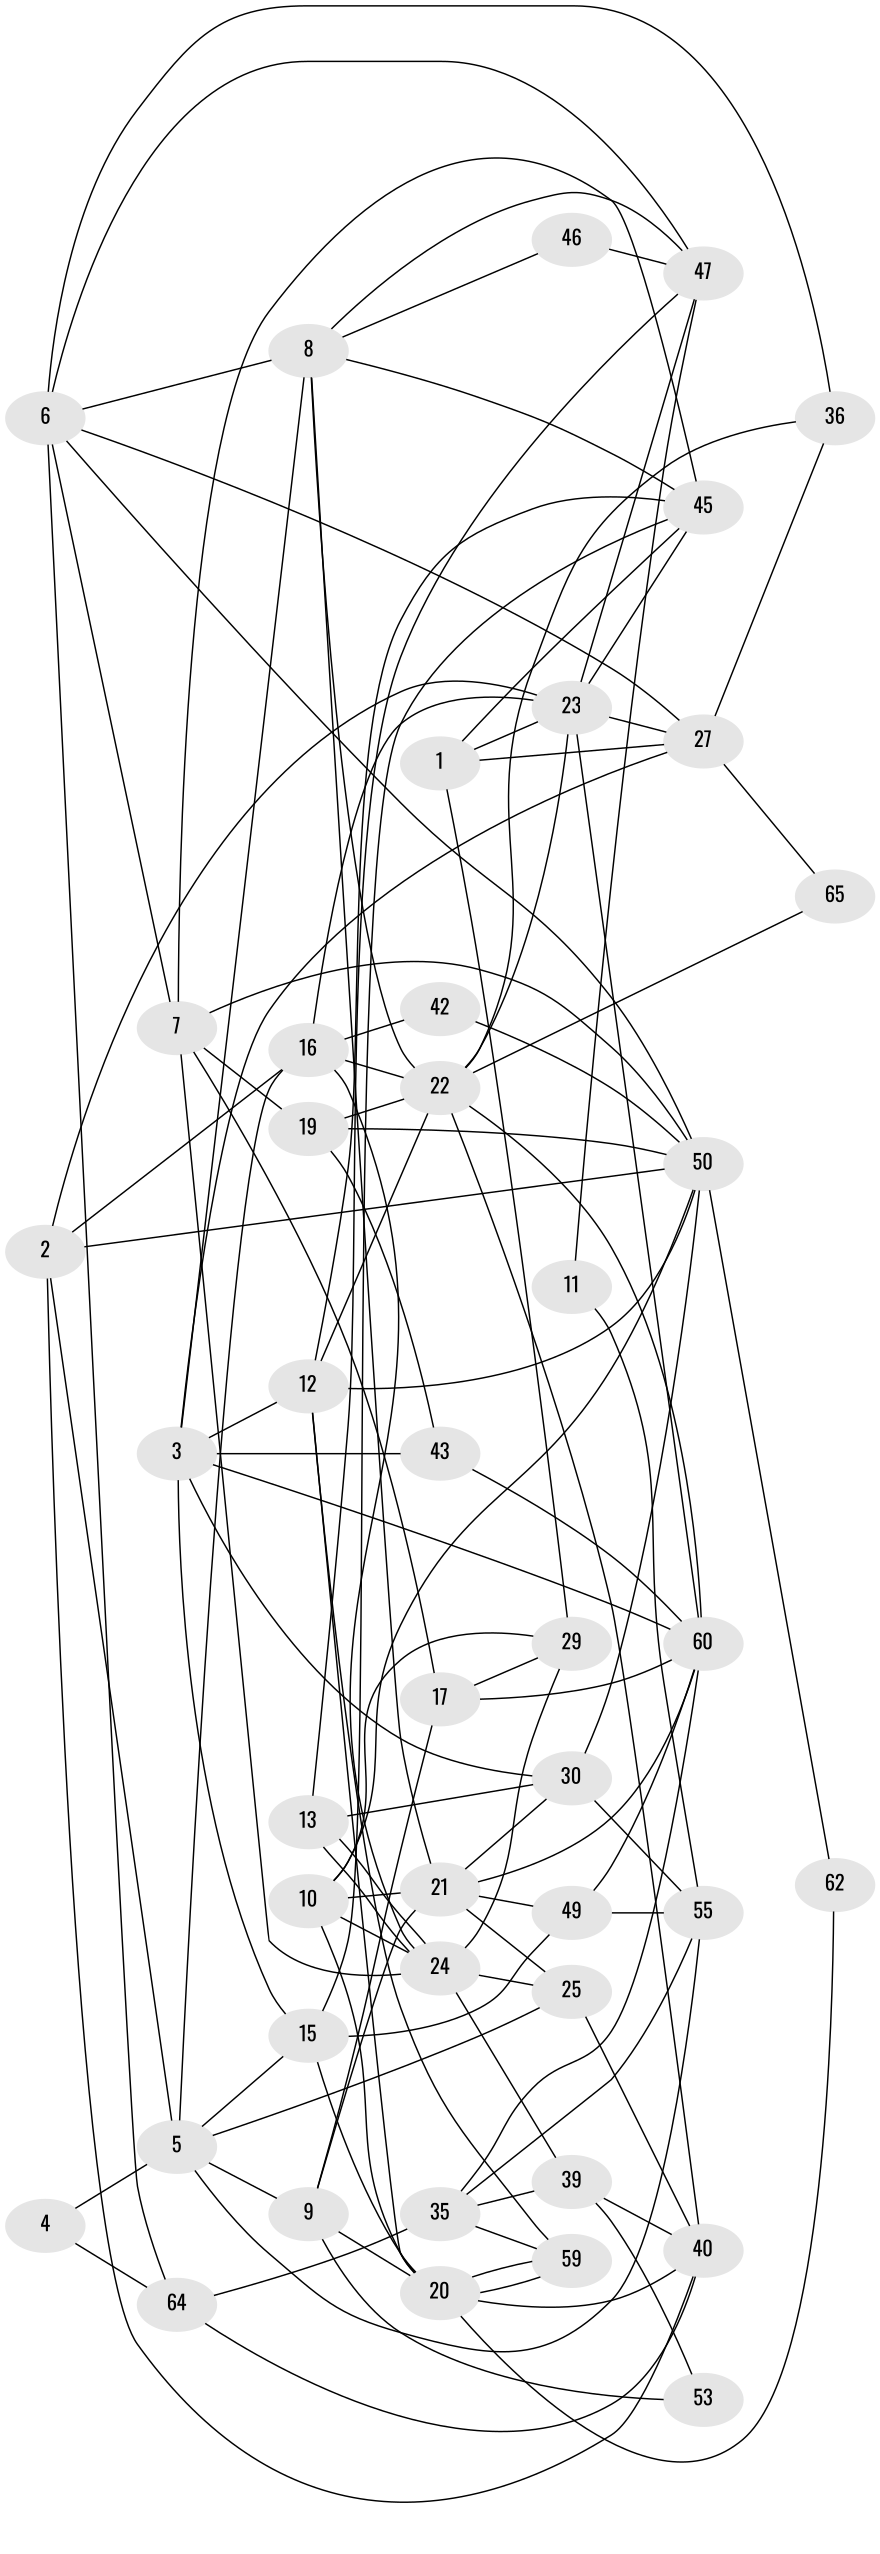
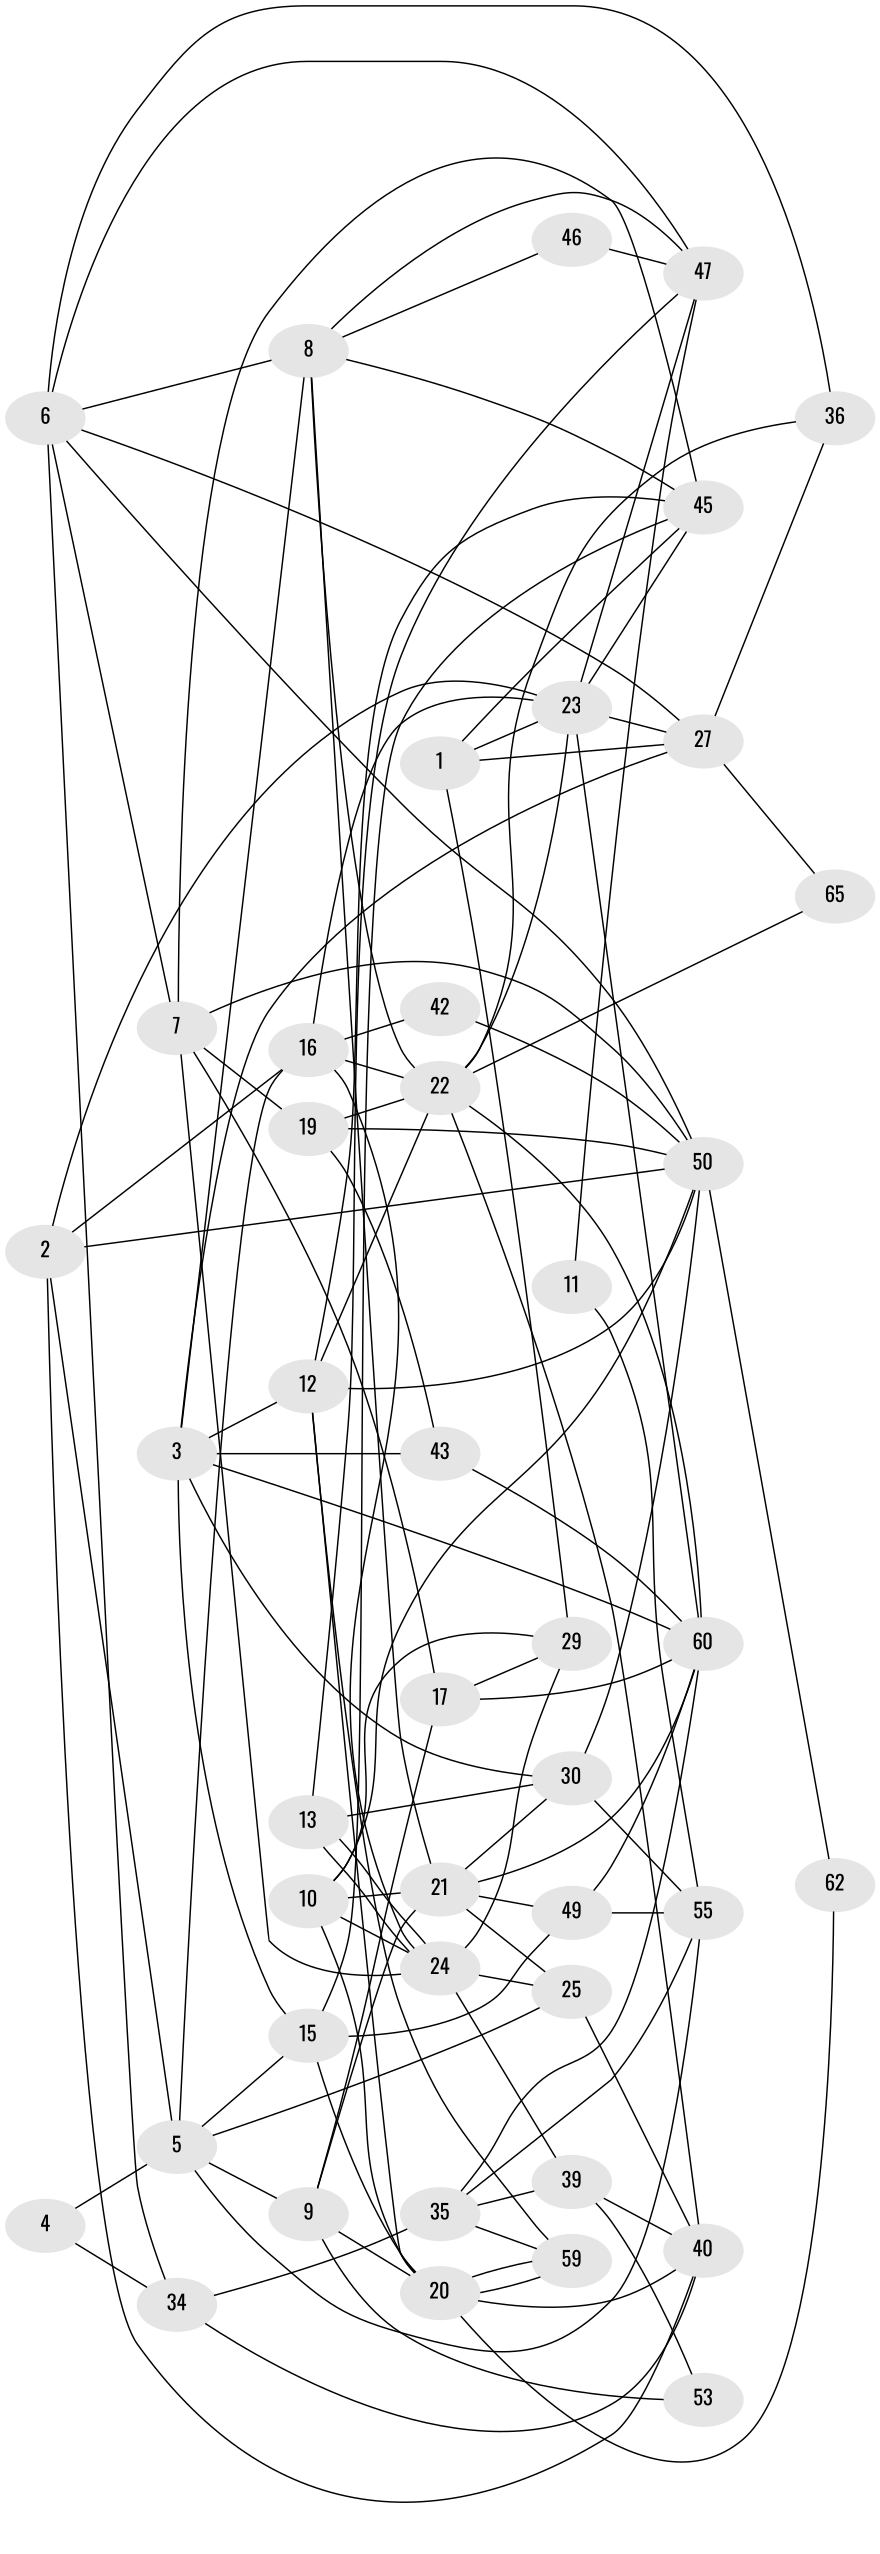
node "64": label "64" -> "34"
